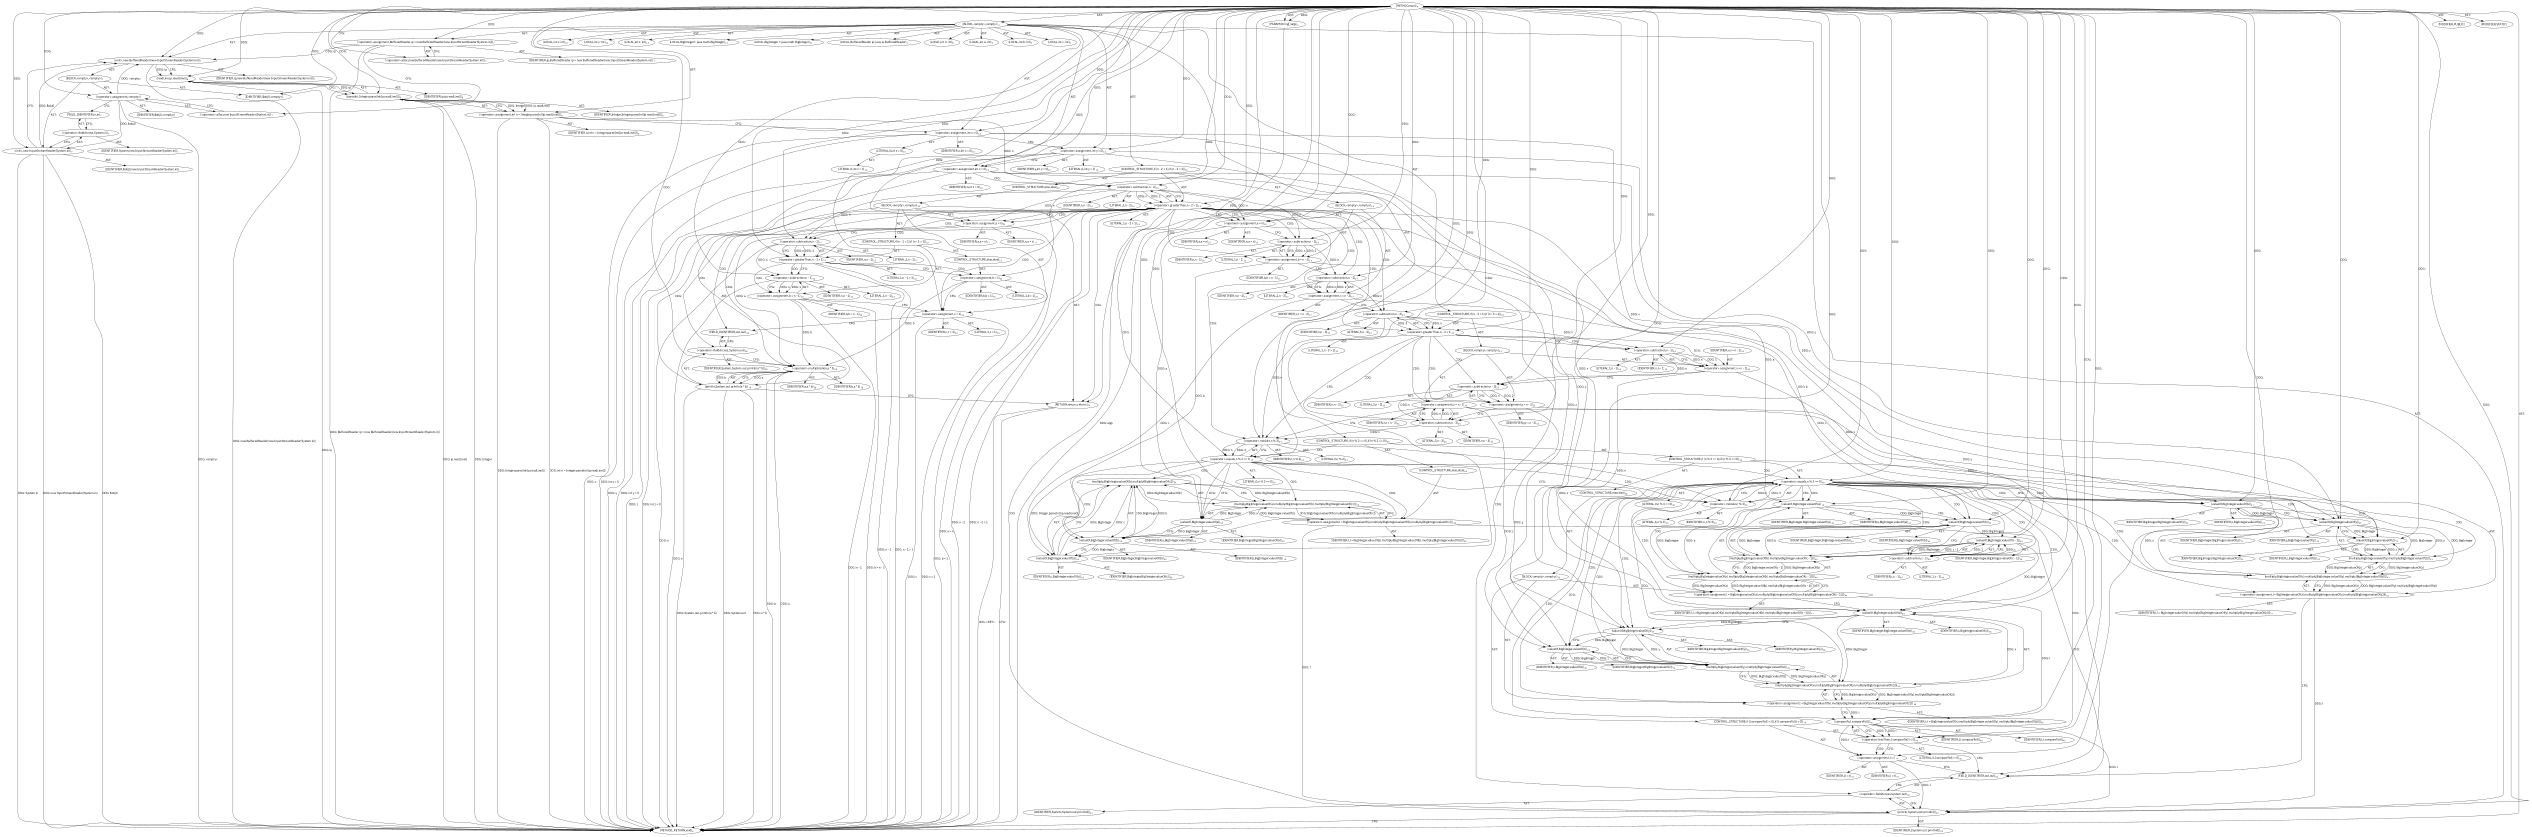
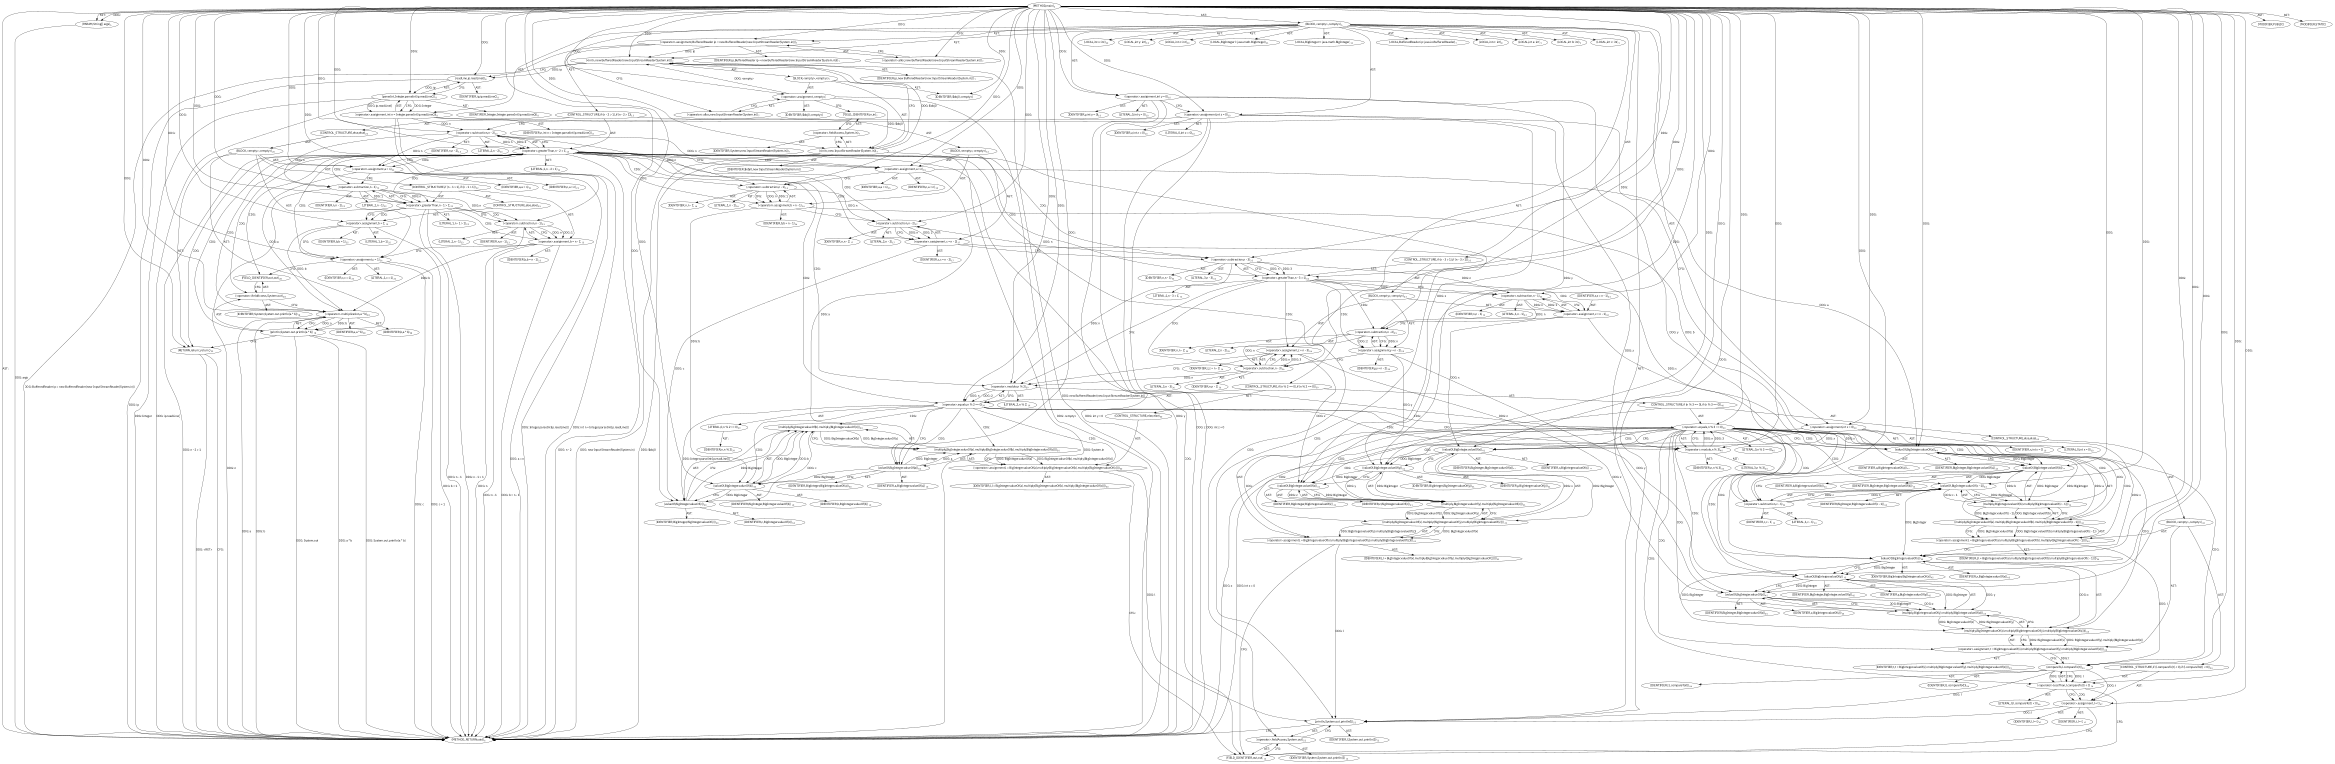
edge "(<operator>.assignment,int x = 0)" -> "(<operator>.assignment,int y = 0)": removed, label "CFG:"
edge "(LITERAL,0,int x = 0)" -> "(LITERAL,0,int z = 0)": now "(<operator>.assignment,int z = 0)" -> "(LITERAL,0,int z = 0)"
edge "(<operator>.modulo,n % 2)" -> "(IDENTIFIER,n,n % 2)": now "(LITERAL,0,n % 2 == 0)" -> "(IDENTIFIER,n,n % 2)"
